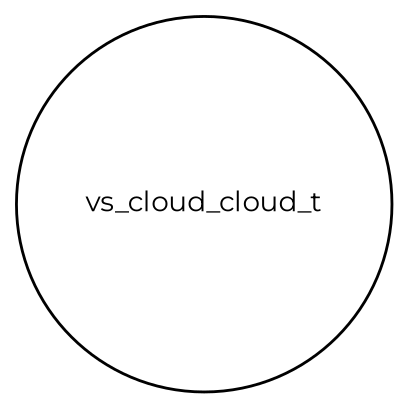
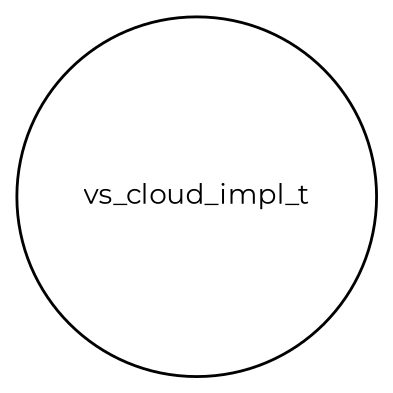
node "vs_cloud_cloud_t": label "vs_cloud_cloud_t" -> "vs_cloud_impl_t"
